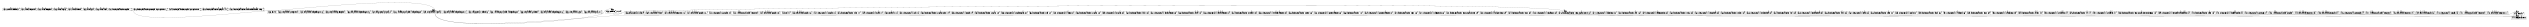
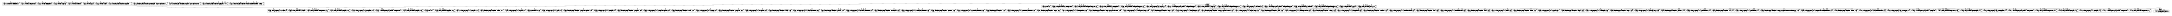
node "14337: construct [-,v11,v10]": removed
node "14413: return[v1]": removed
